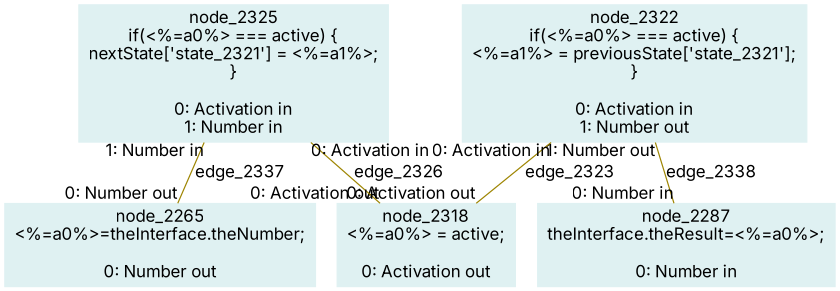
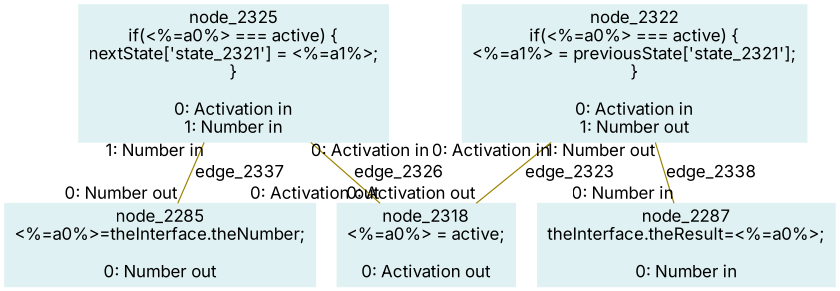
node "node_2265 <%=a0%>=theInterface.theNumber; 0: Number out": label "node_2265 <%=a0%>=theInterface.theNumber; 0: Number out" -> "node_2285 <%=a0%>=theInterface.theNumber; 0: Number out"
